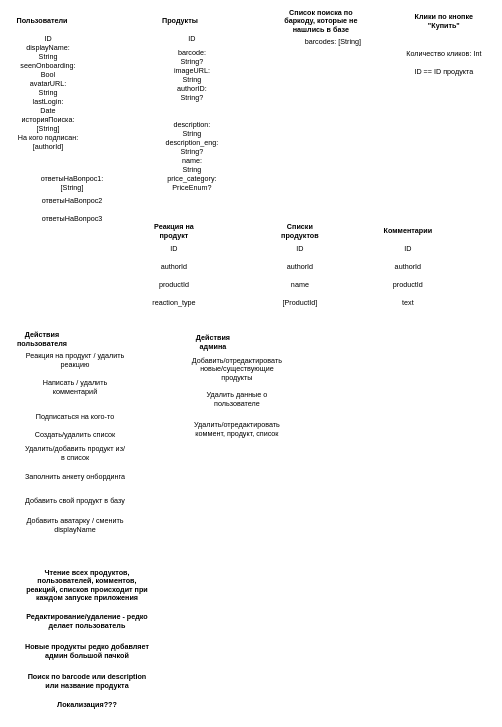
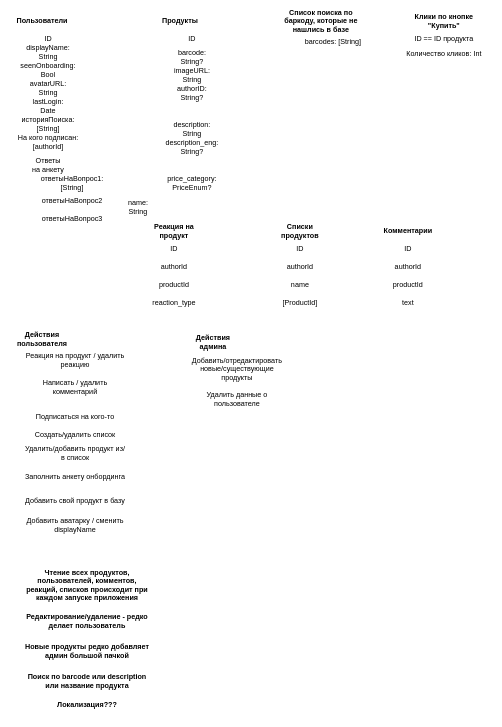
node "ID == ID продукта": moved (444, 72) -> (444, 39)
node "Ответы на анкету": added
node "name: String": moved (192, 165) -> (138, 207)
node "Удалить/отредактировать коммент, продукт, список": removed
